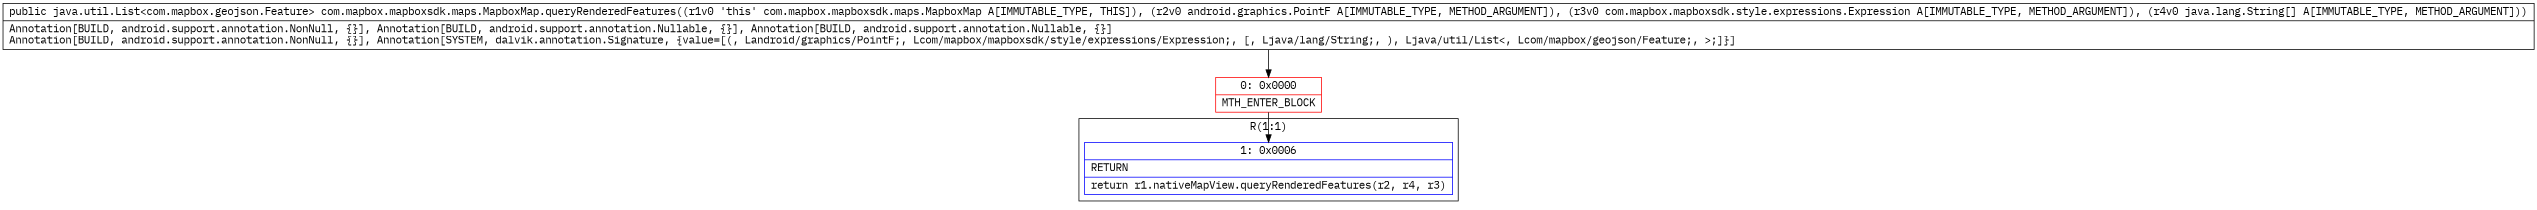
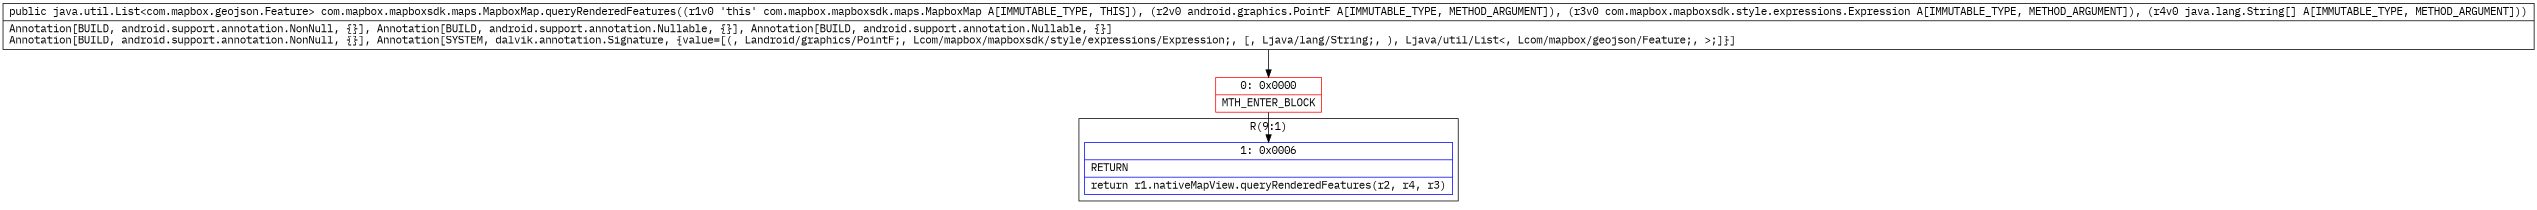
cluster "R(1:1)": label "R(1:1)" -> "R(9:1)"
